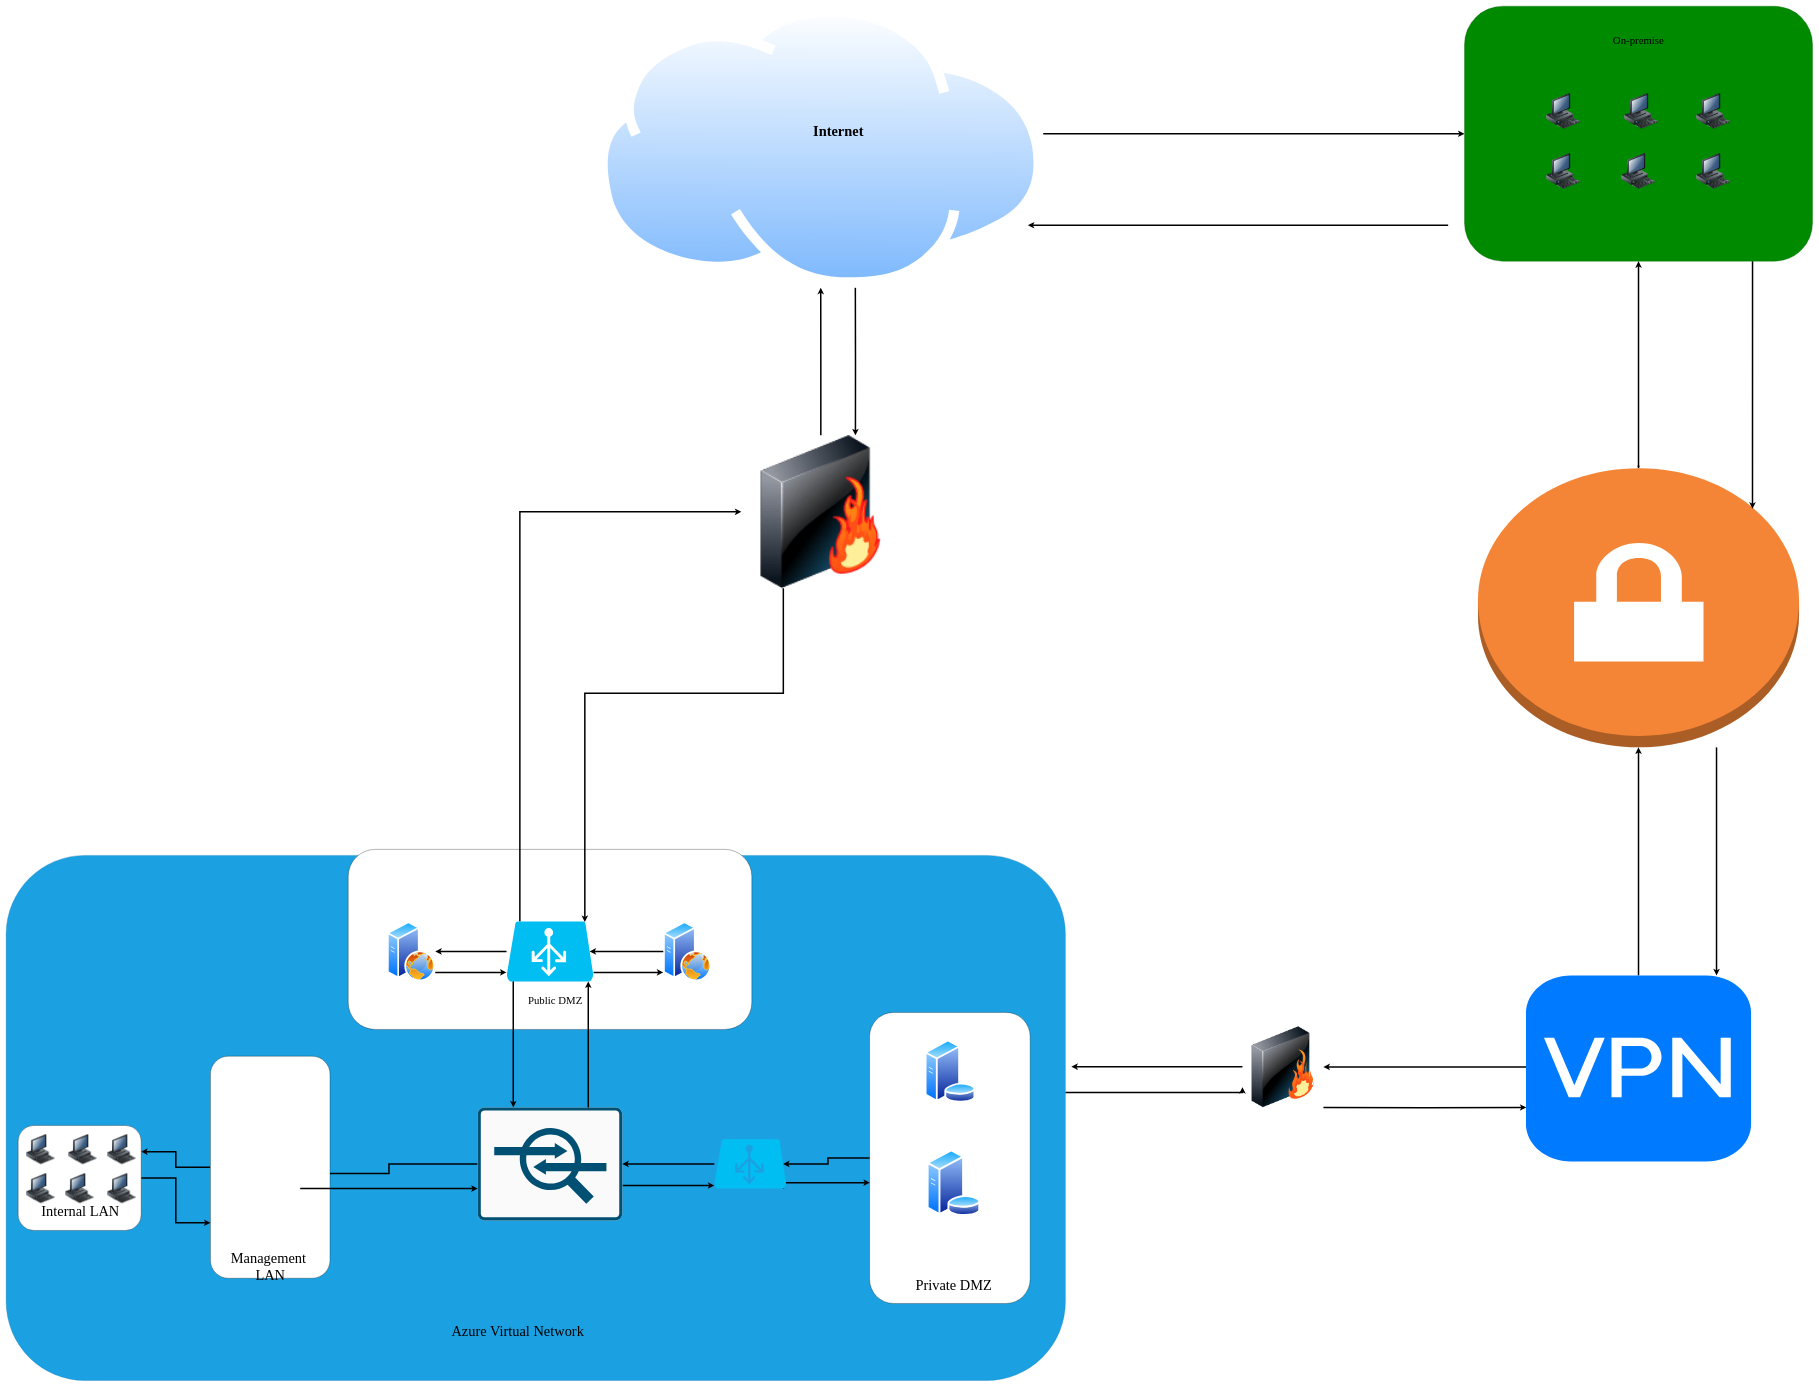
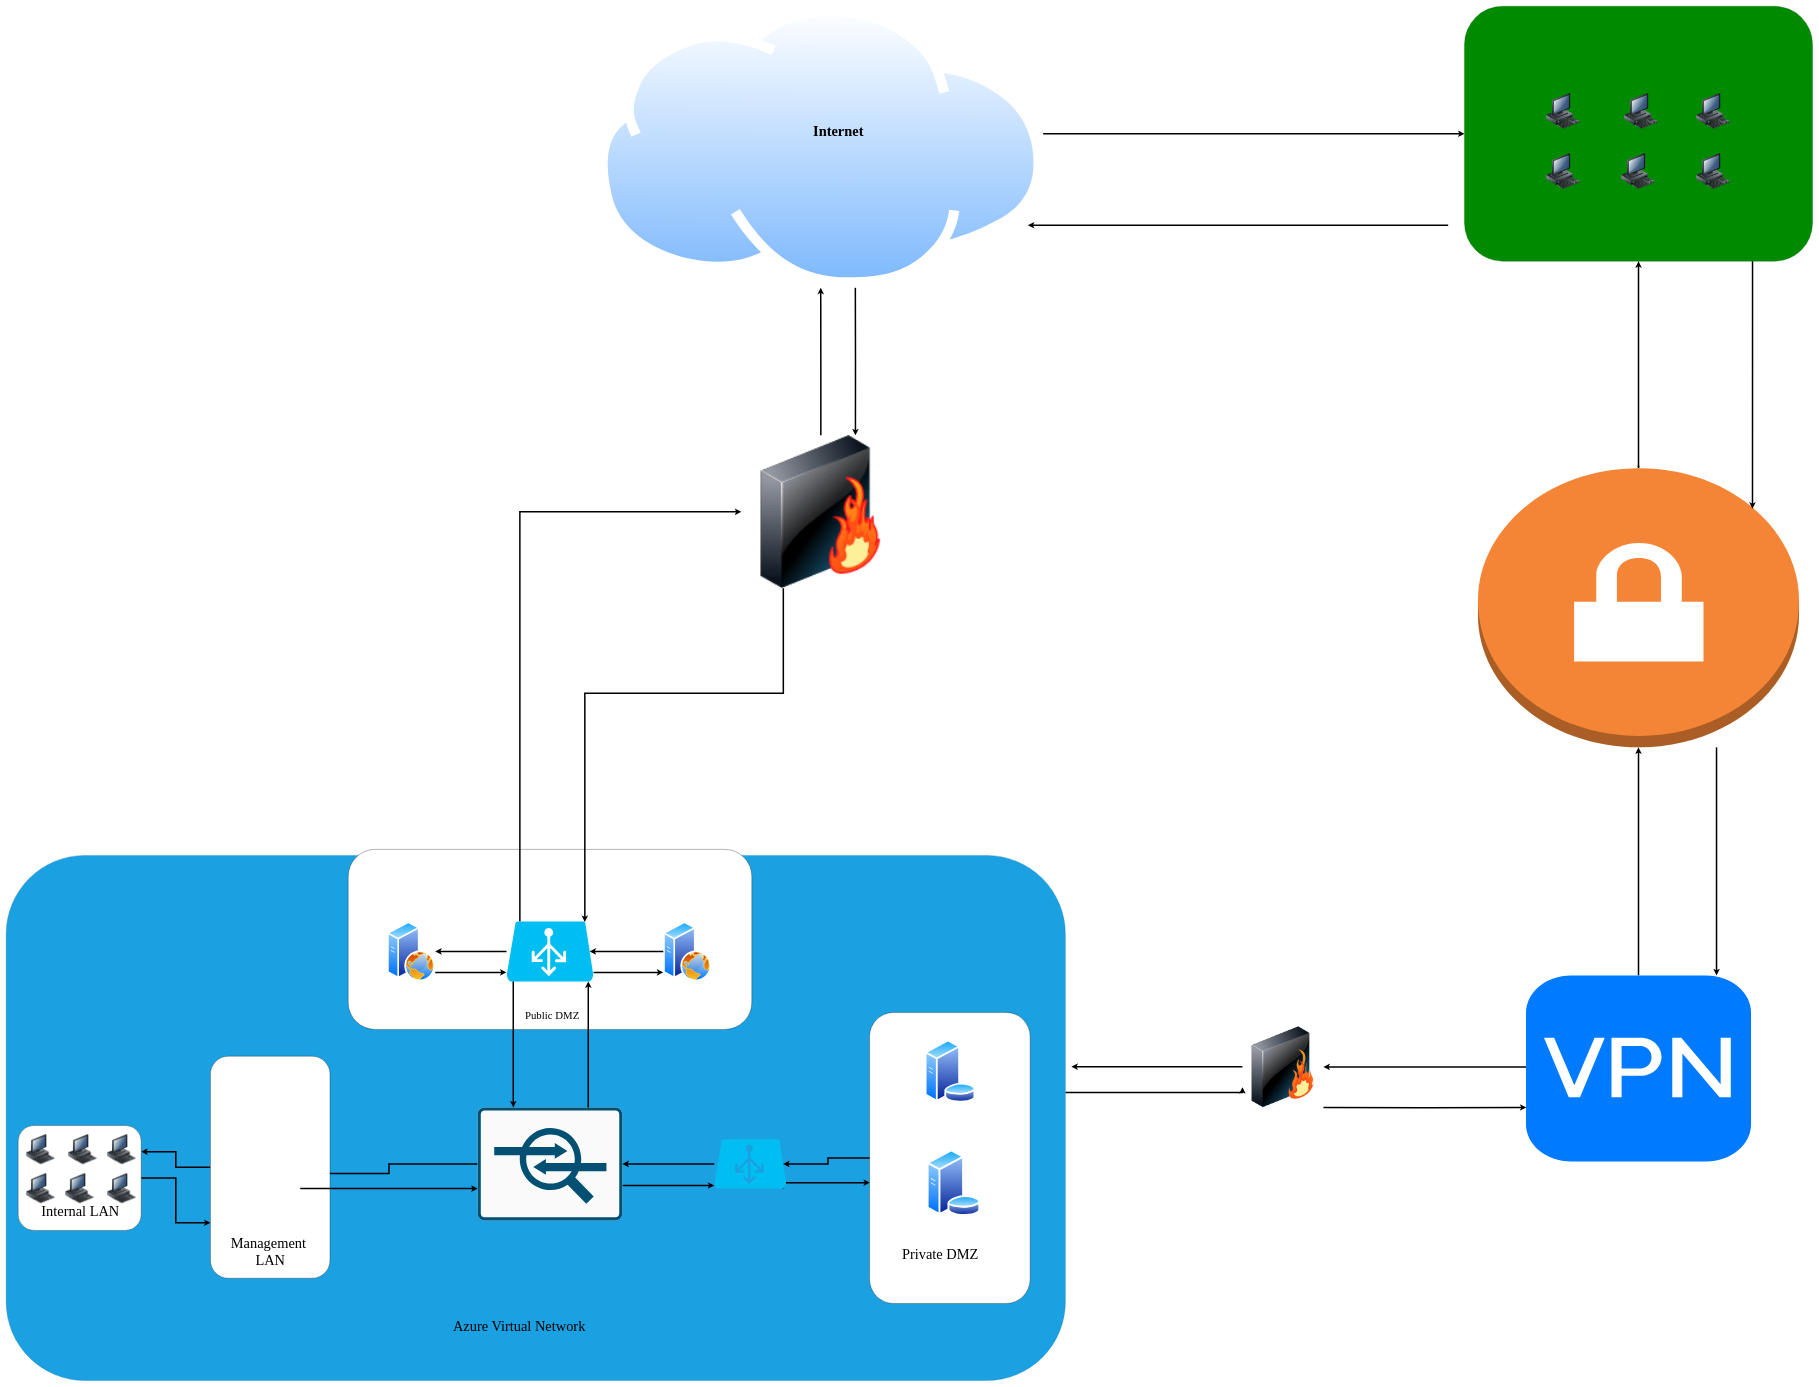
node "On-premise": removed
node "Public DMZ": moved (555, 1001) -> (552, 1016)
node "Management LAN": moved (270, 1266) -> (270, 1251)
node "Private DMZ": moved (953, 1285) -> (940, 1254)
node "Azure Virtual Network": moved (518, 1331) -> (519, 1326)
